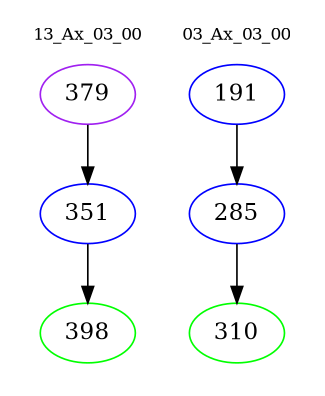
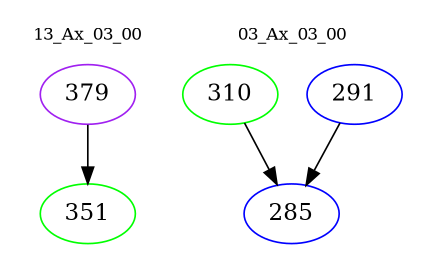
node "191": label "191" -> "291"
node "351": color blue -> green
edge "285" -> "310": reversed
node "398": removed
